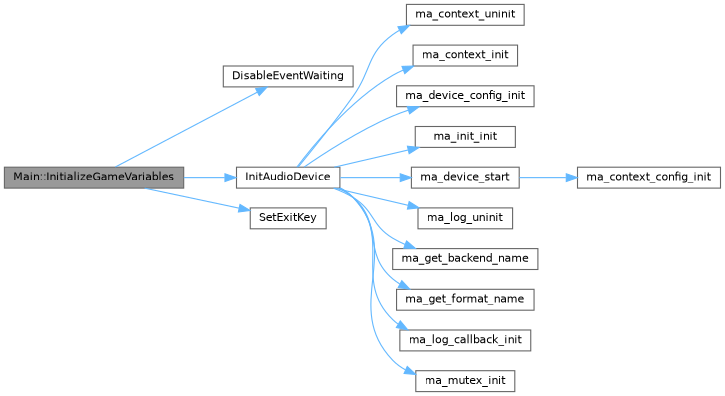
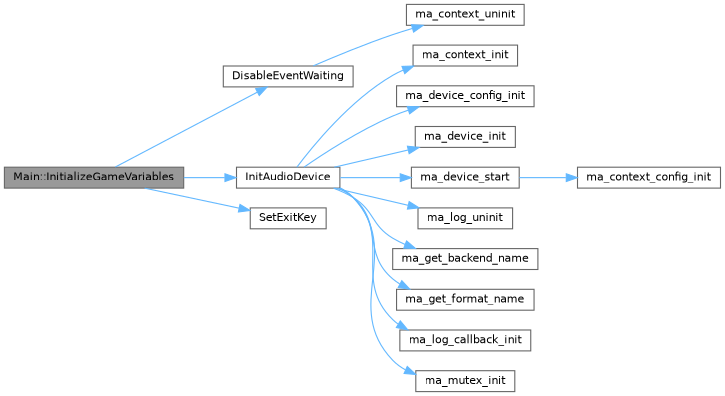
edge "InitAudioDevice" -> "ma_context_uninit": now "DisableEventWaiting" -> "ma_context_uninit"
node "ma_init_init": label "ma_init_init" -> "ma_device_init"
